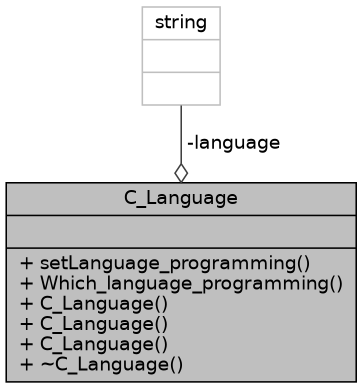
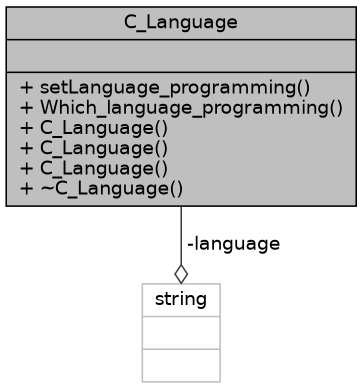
edge "string" -> "C_Language": reversed
